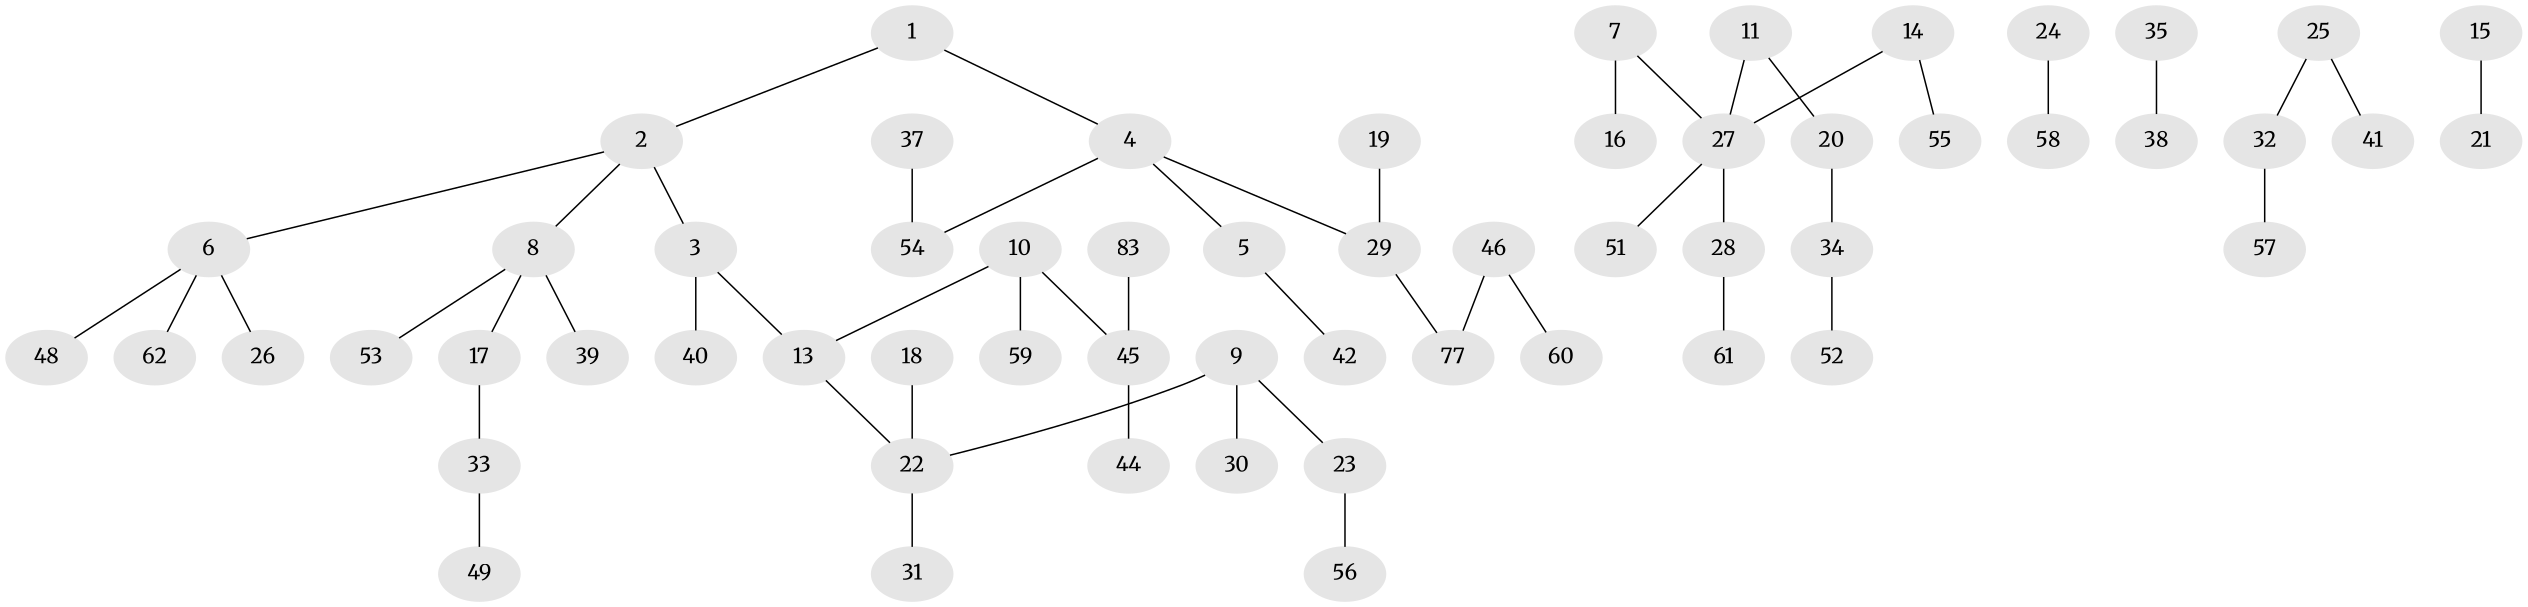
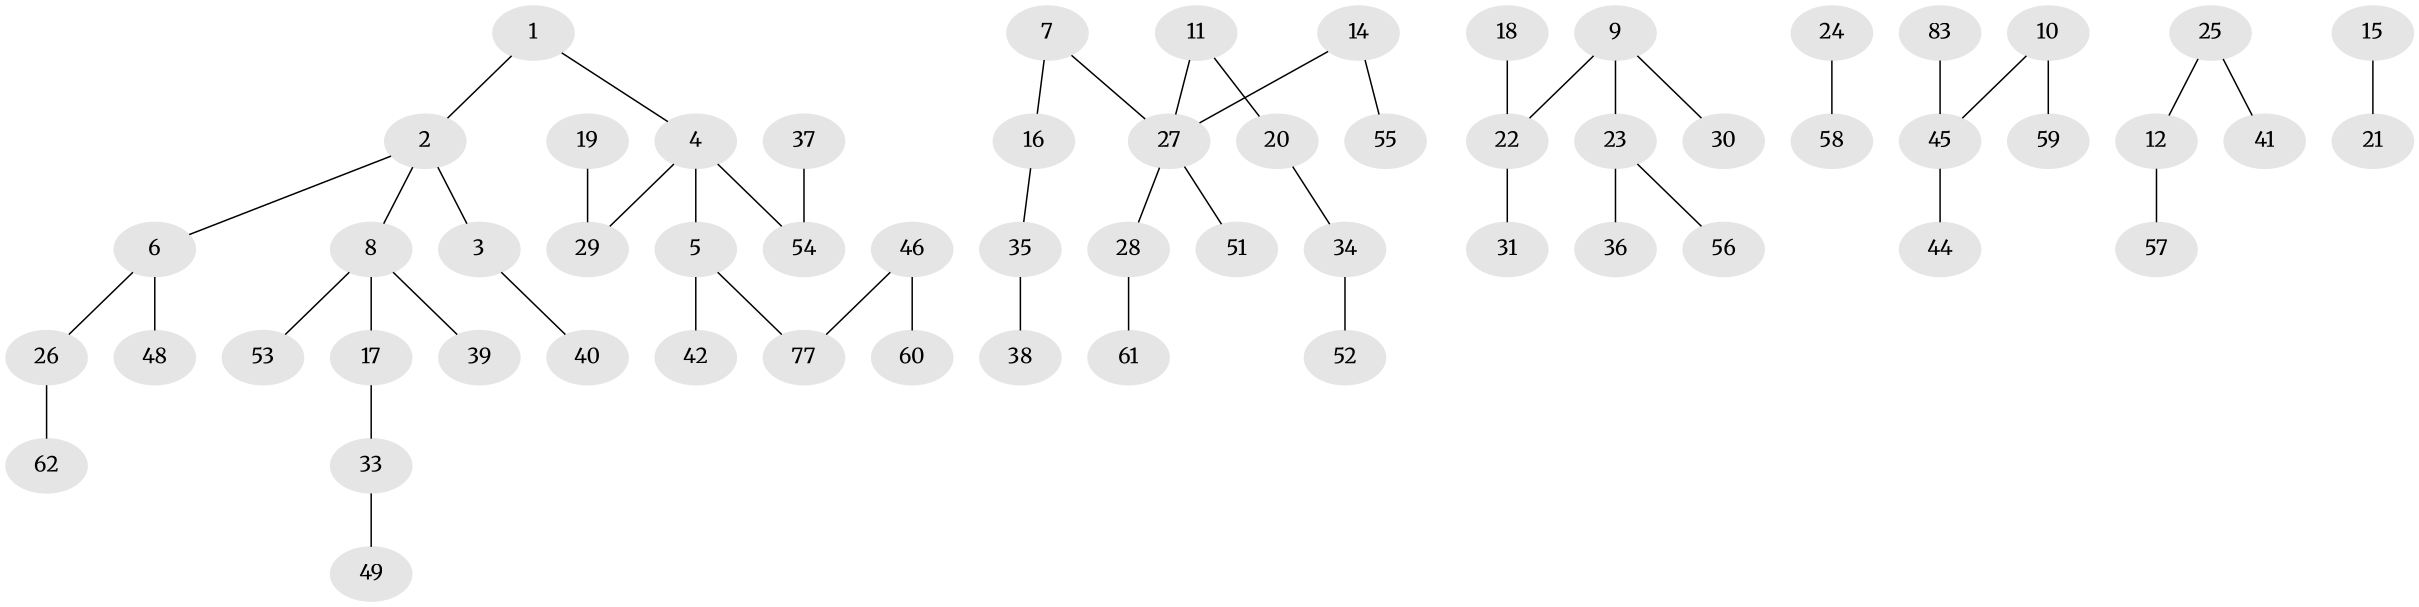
node "32": label "32" -> "12"
edge "16" -- "35": added
node "36": added
edge "6" -- "62": now "26" -- "62"
edge "29" -- "77": now "5" -- "77"
node "13": removed
